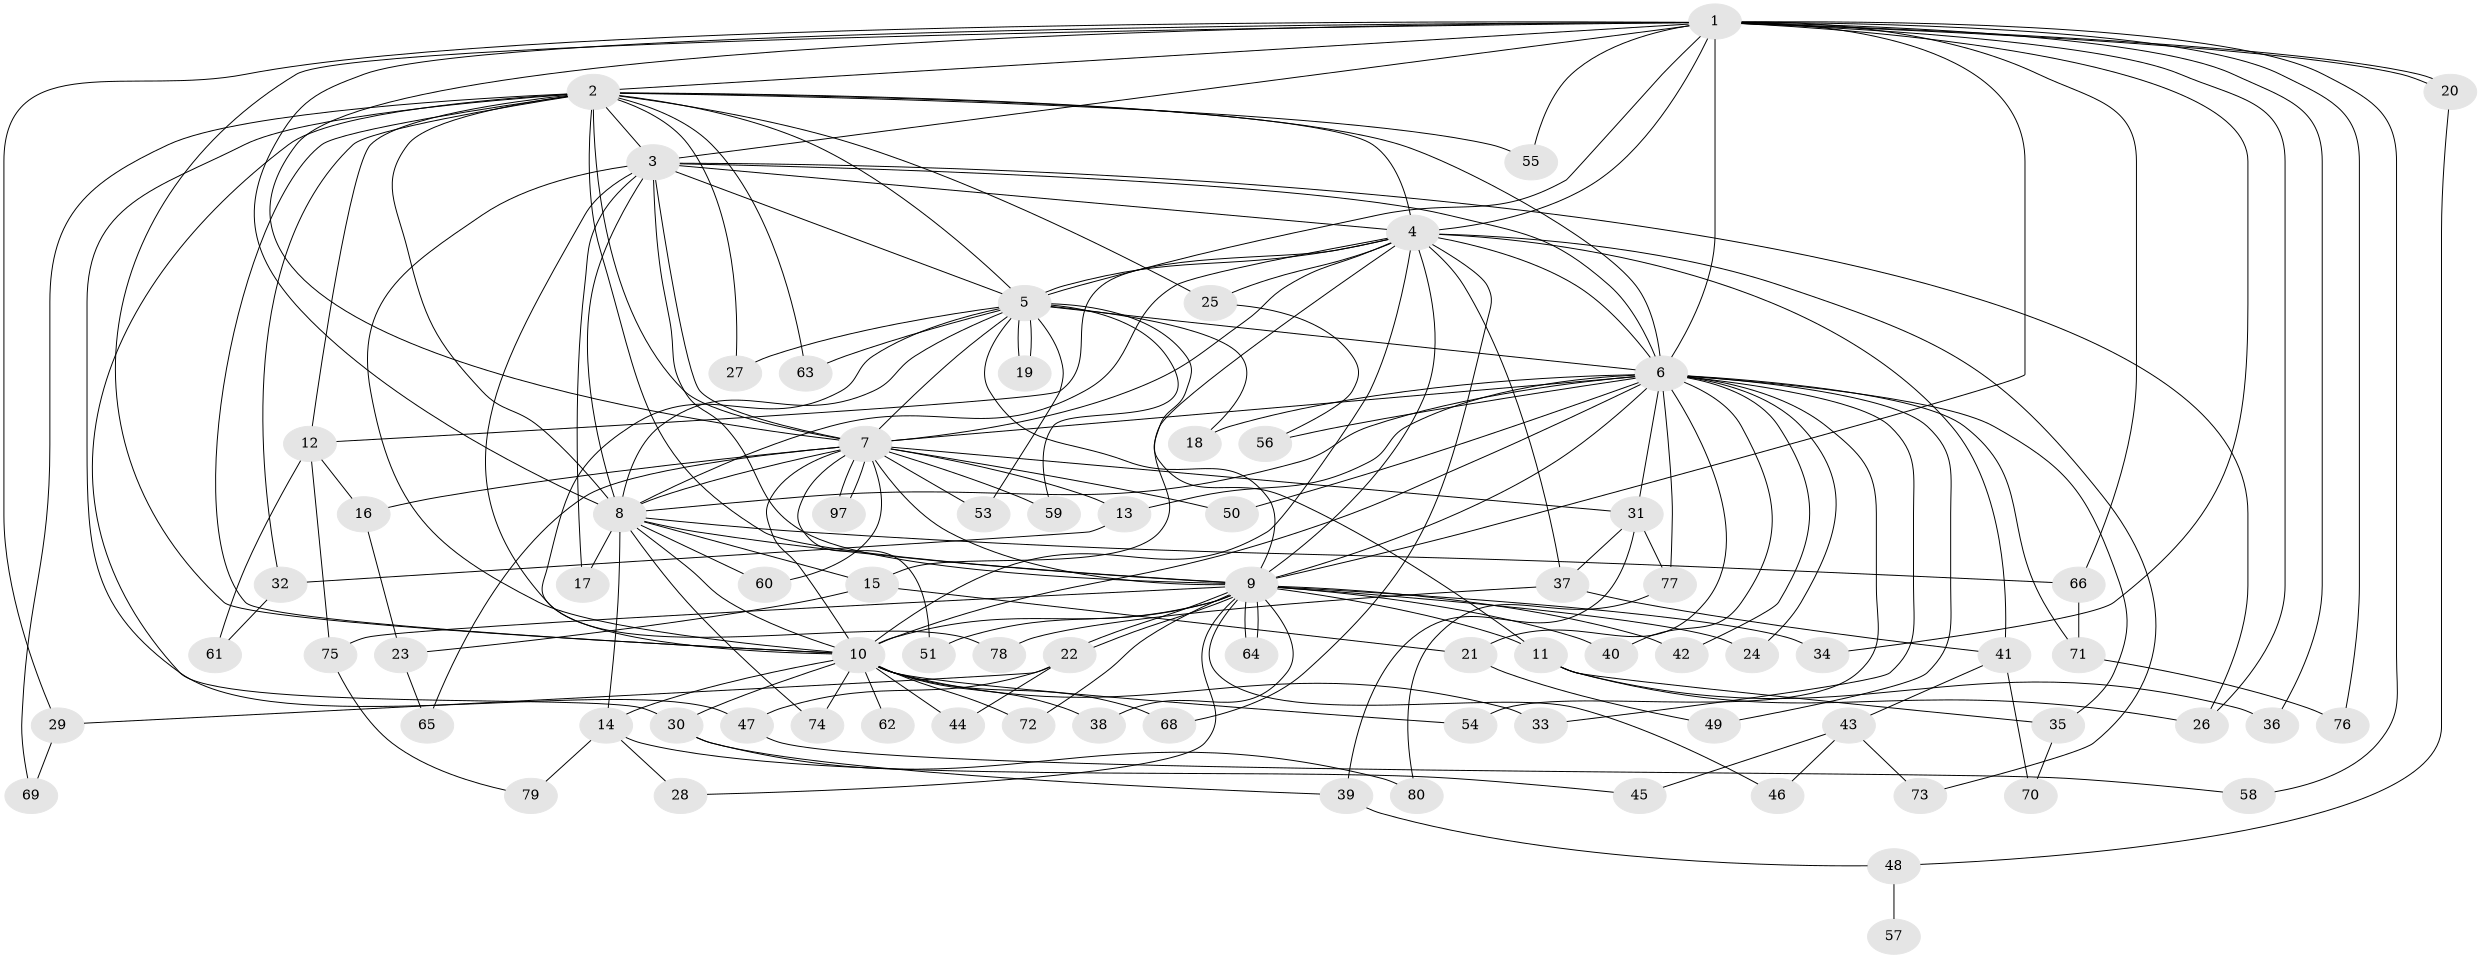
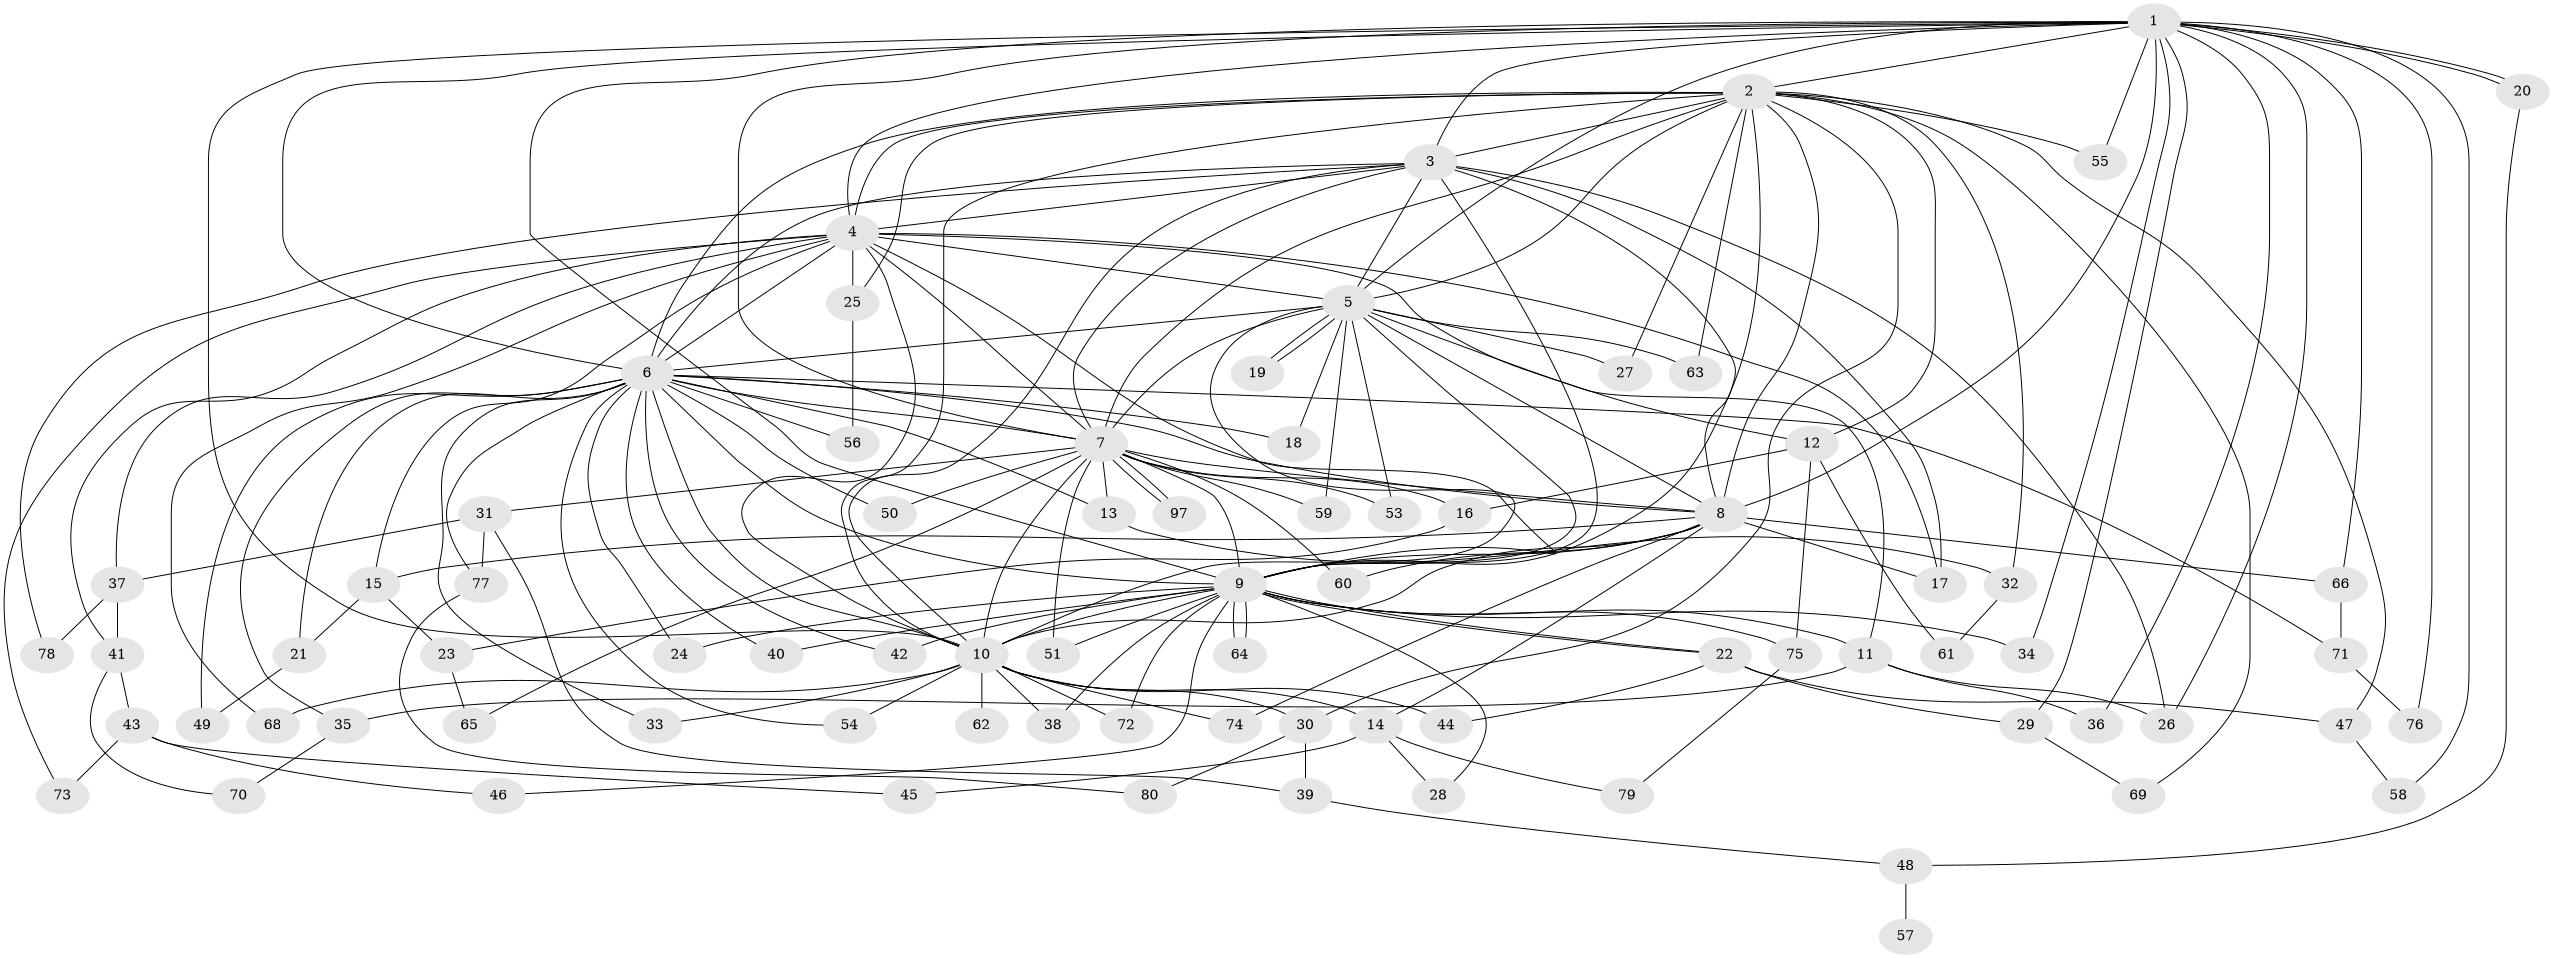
edge "4" -- "8": now "4" -- "17"
edge "6" -- "31": removed
